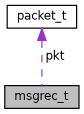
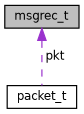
edge "msgrec_t" -> "packet_t": reversed
